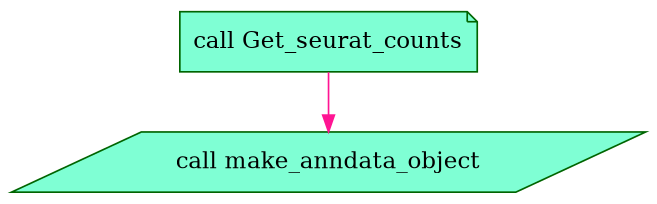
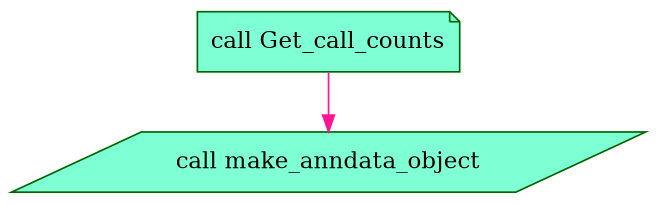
node "call Get_seurat_counts": label "call Get_seurat_counts" -> "call Get_call_counts"
